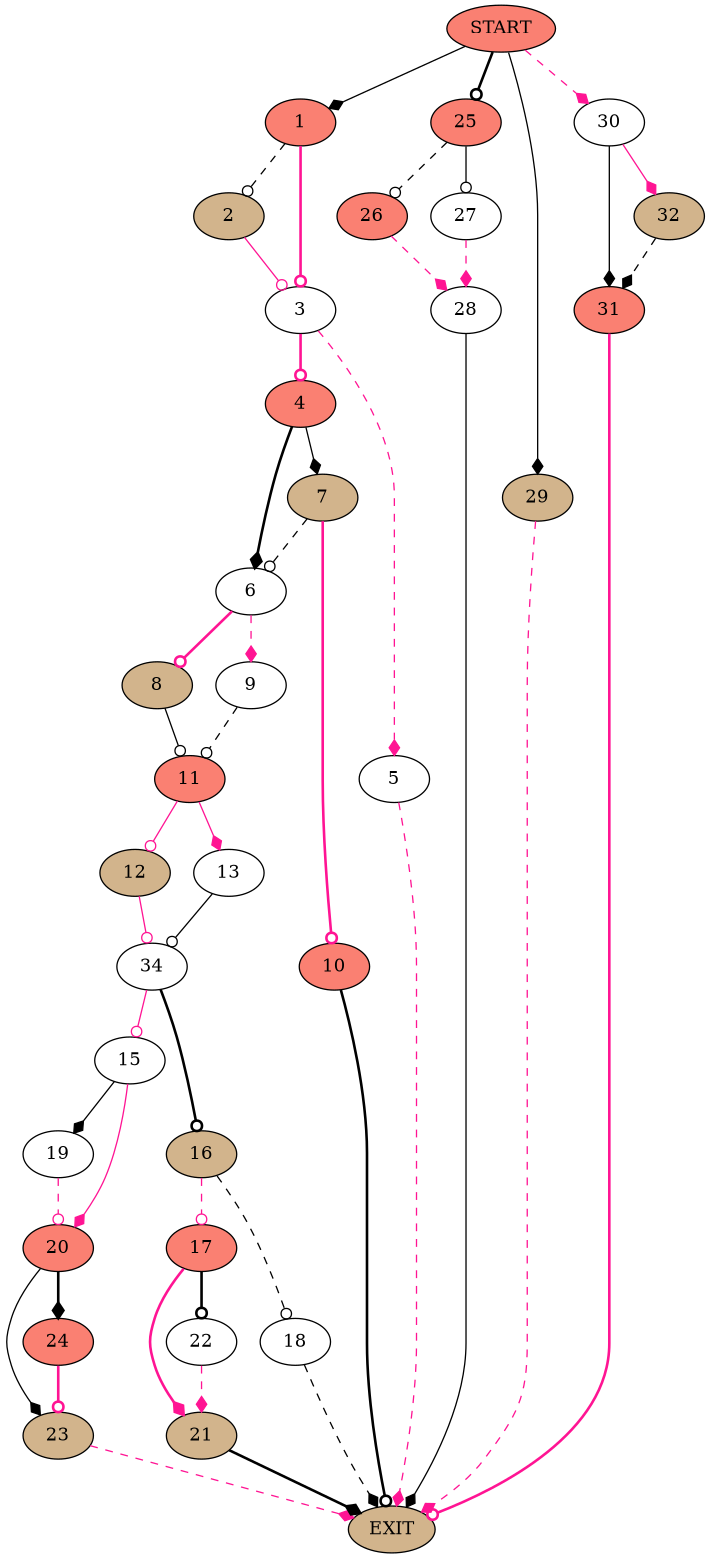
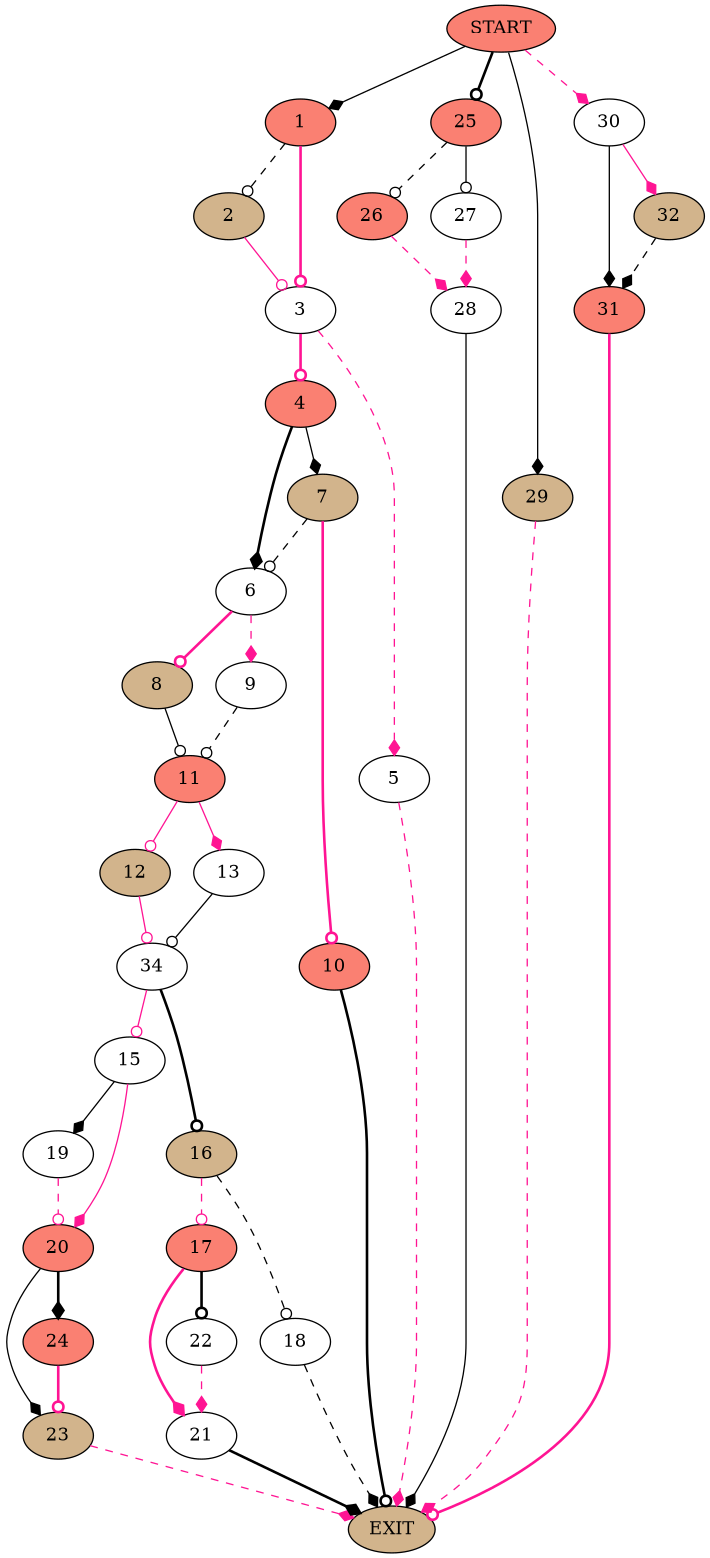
node "21": fillcolor tan -> white
